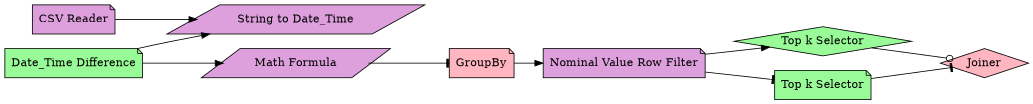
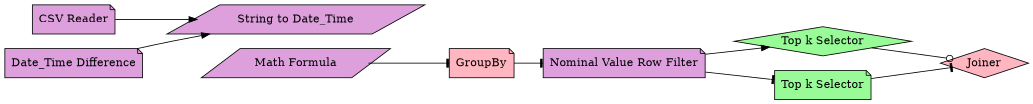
node "Date_Time Difference": fillcolor palegreen -> plum
edge "Date_Time Difference" -> "Math Formula": removed
edge "GroupBy" -> "Nominal Value Row Filter": arrowhead normal -> tee
